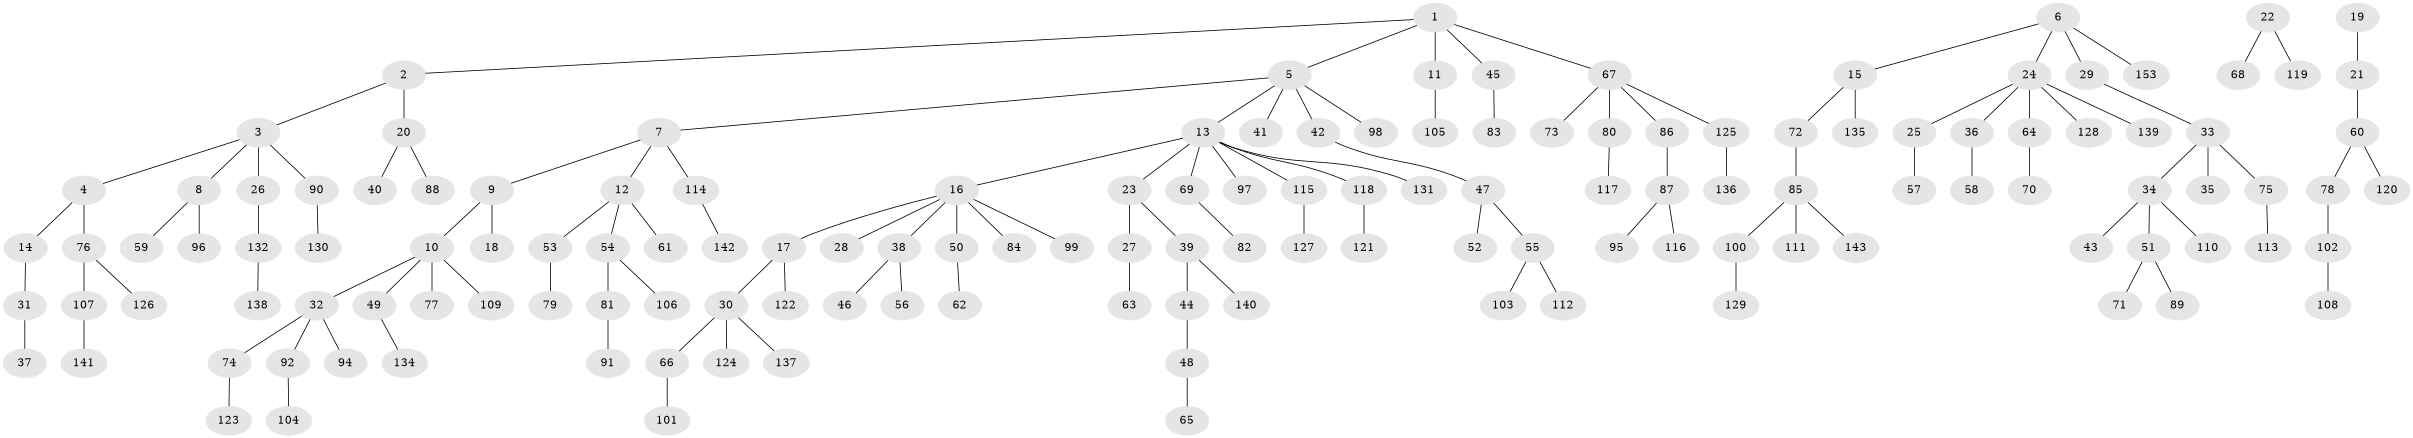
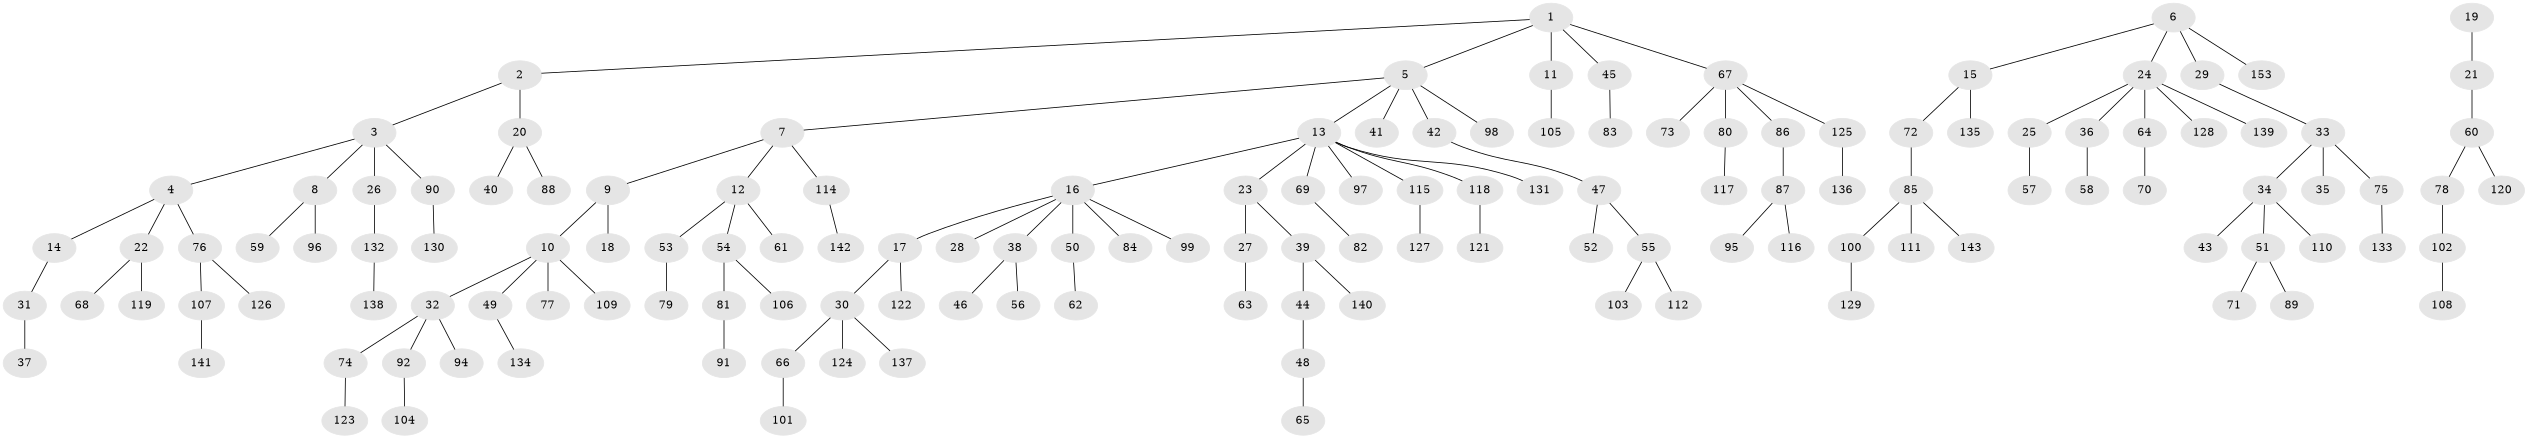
edge "4" -- "22": added
node "113": label "113" -> "133"
